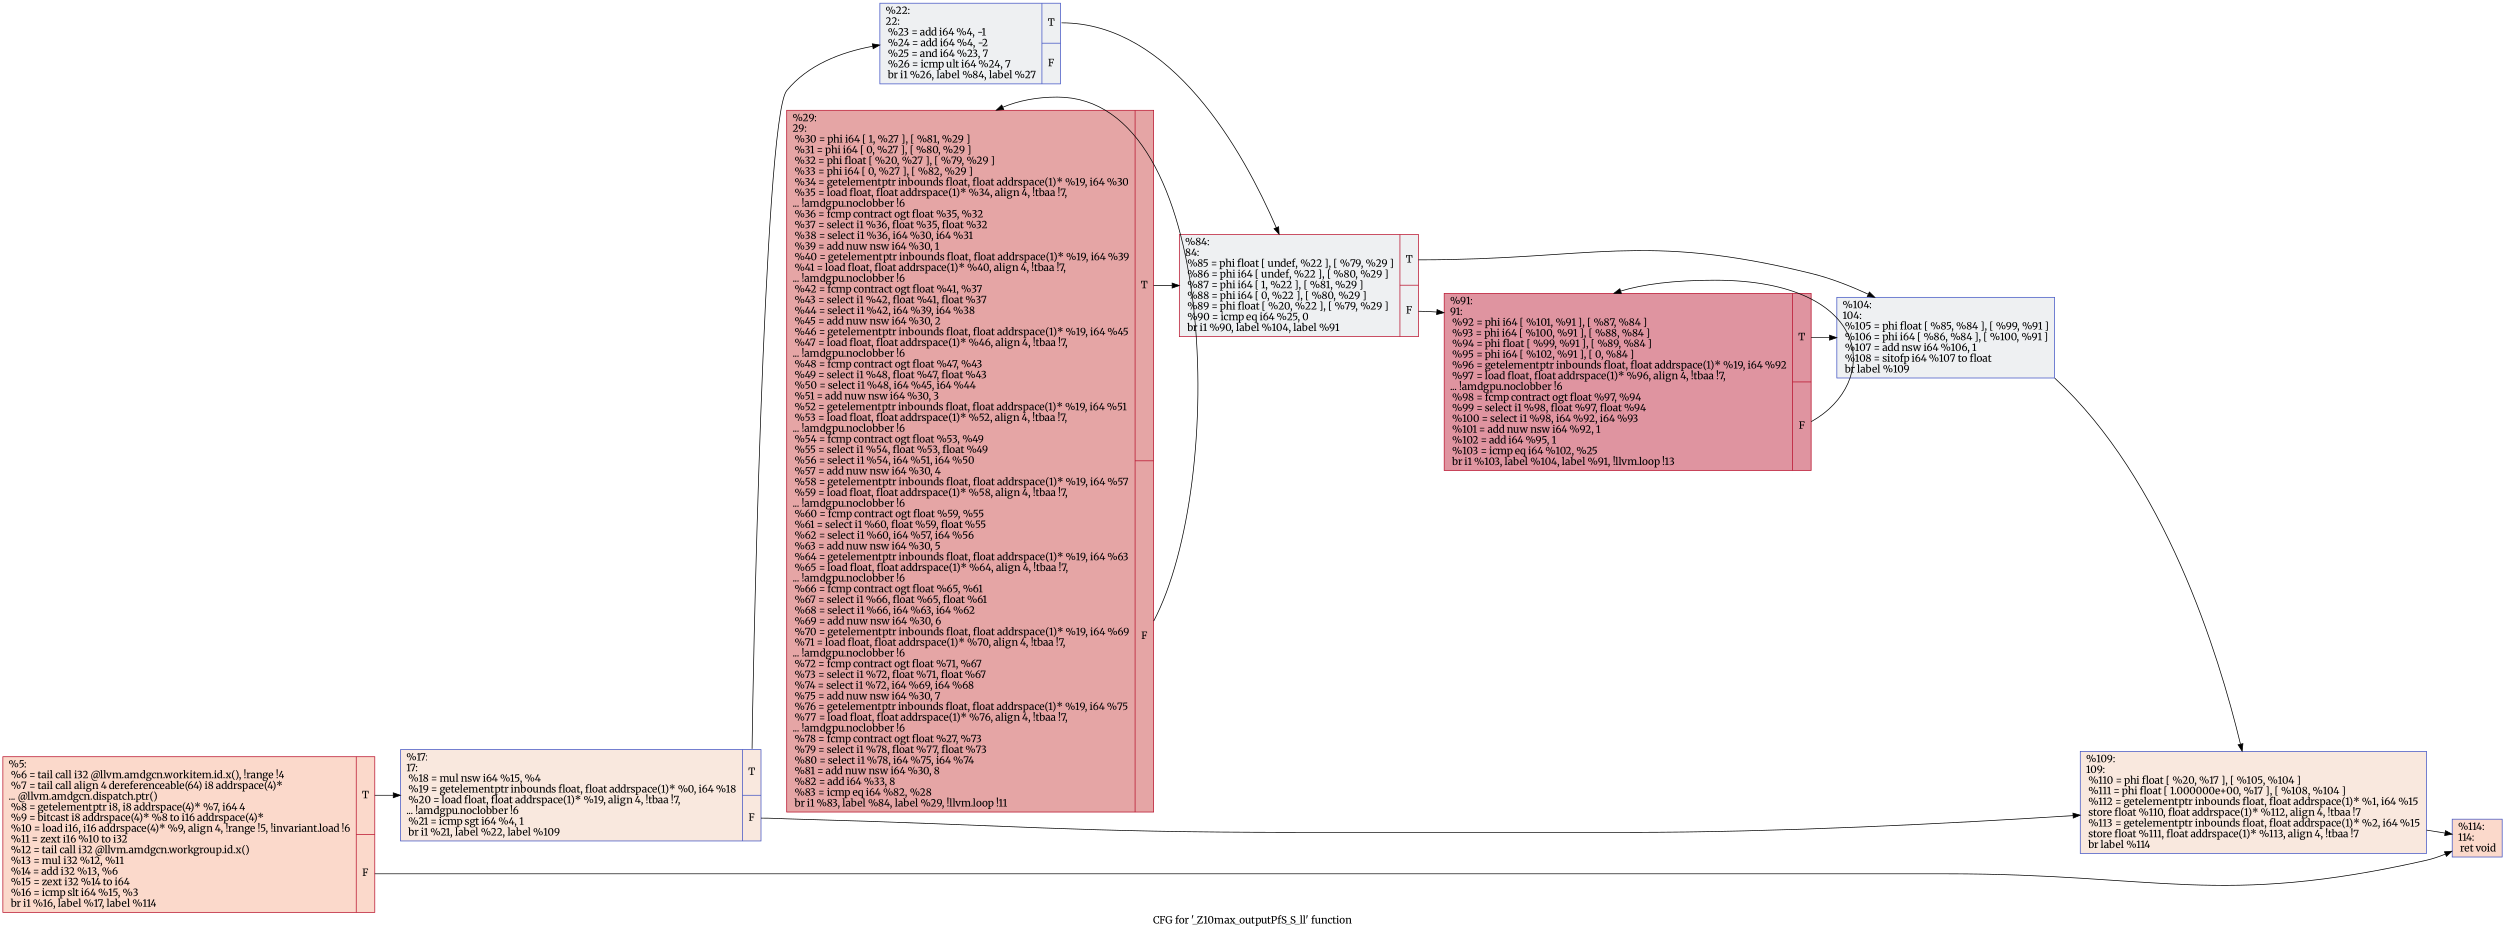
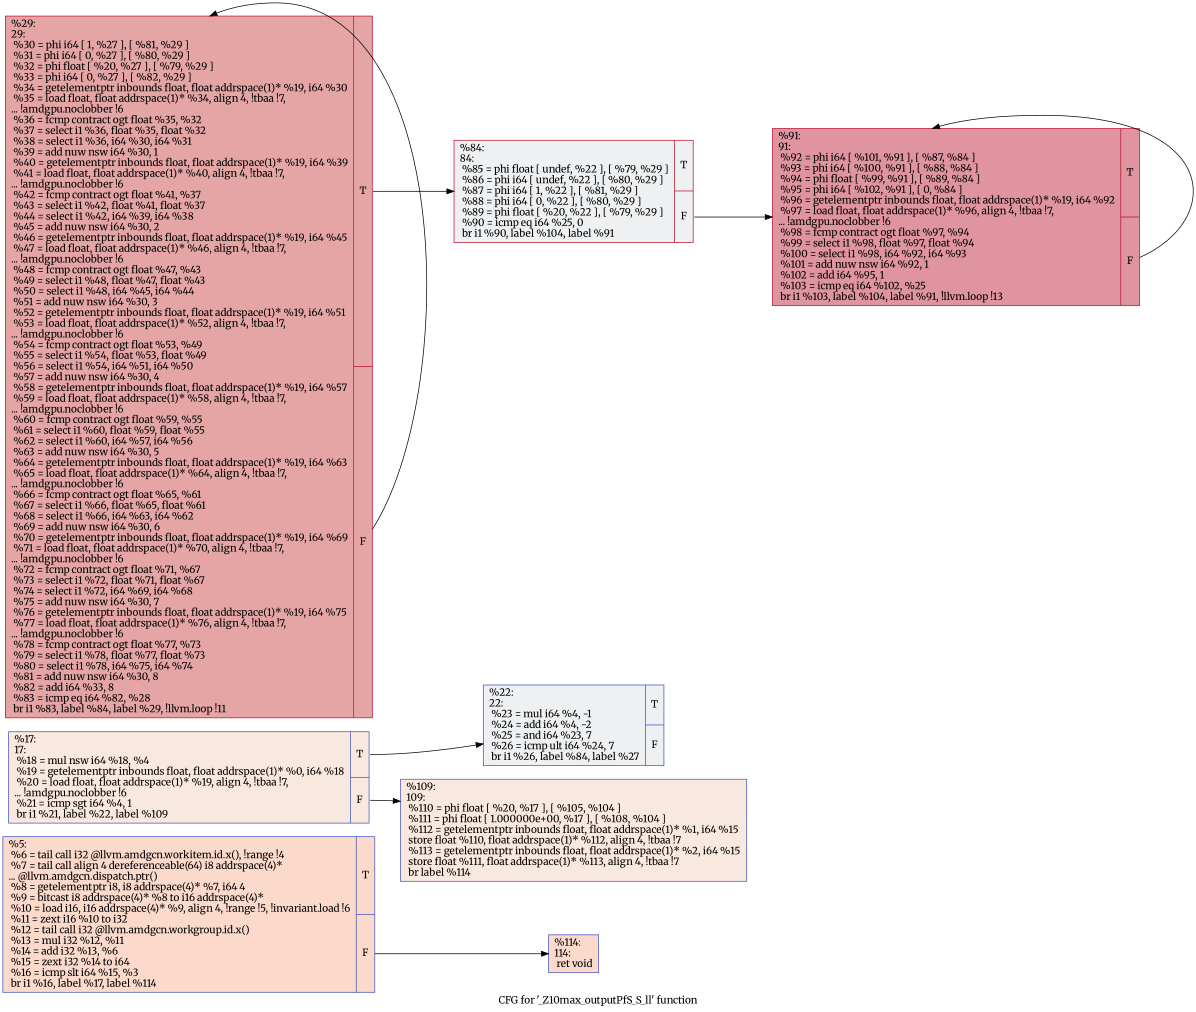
node "%22:": text "%23 = add i64 %4, -1" -> "%23 = mul i64 %4, -1"
edge "%22:" -> "%84:": removed
node "%104:": removed
node "%29:": text "%78 = fcmp contract ogt float %27, %73" -> "%78 = fcmp contract ogt float %77, %73"
node "%17:": text "%18 = mul nsw i64 %15, %4" -> "%18 = mul nsw i64 %18, %4"
edge "%5:" -> "%17:": removed
edge "%109:" -> "%114:": removed
node "%5:": color #b70d28ff -> #3d50c3ff
